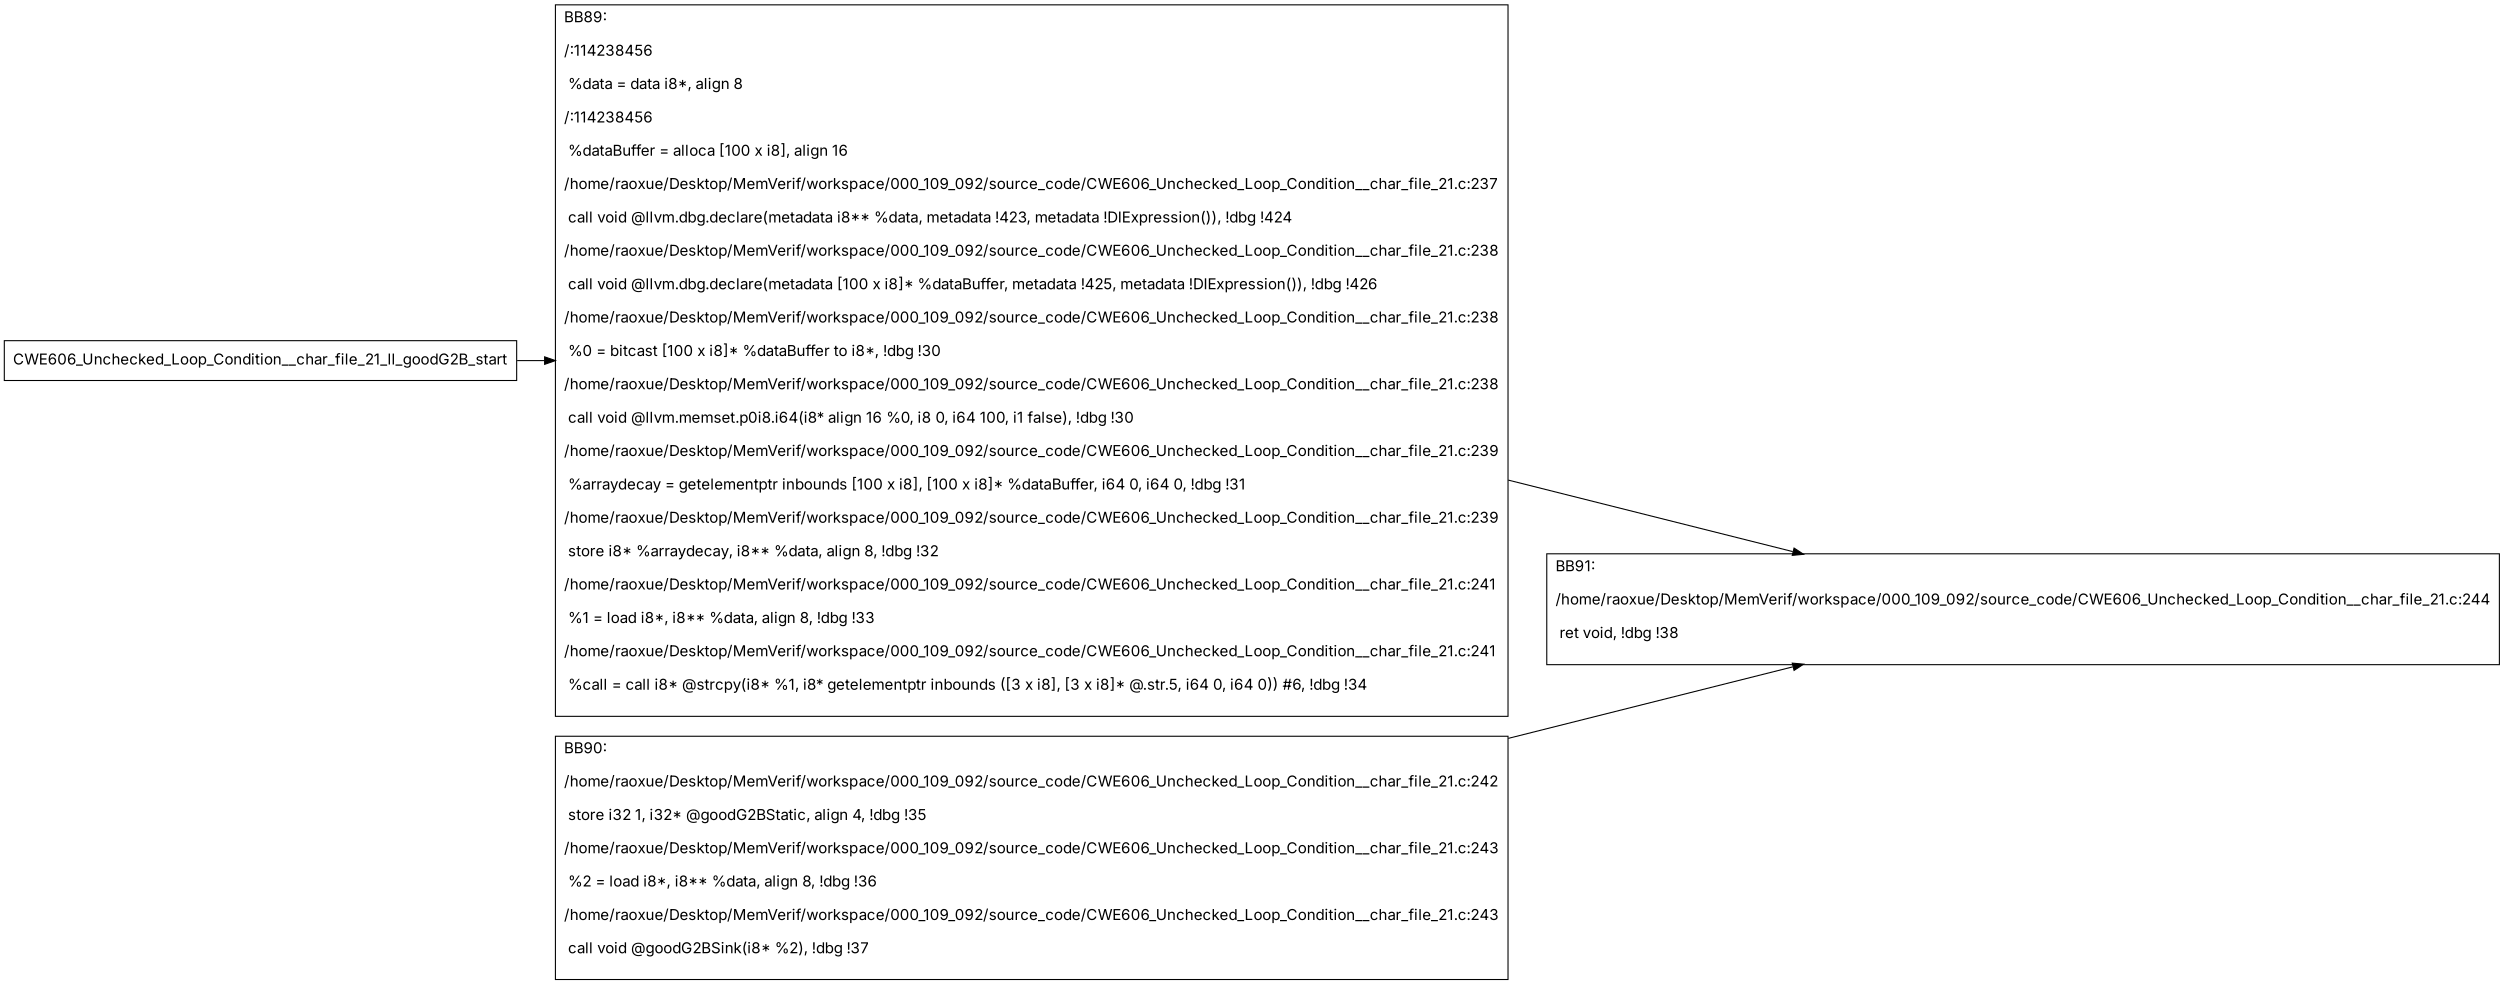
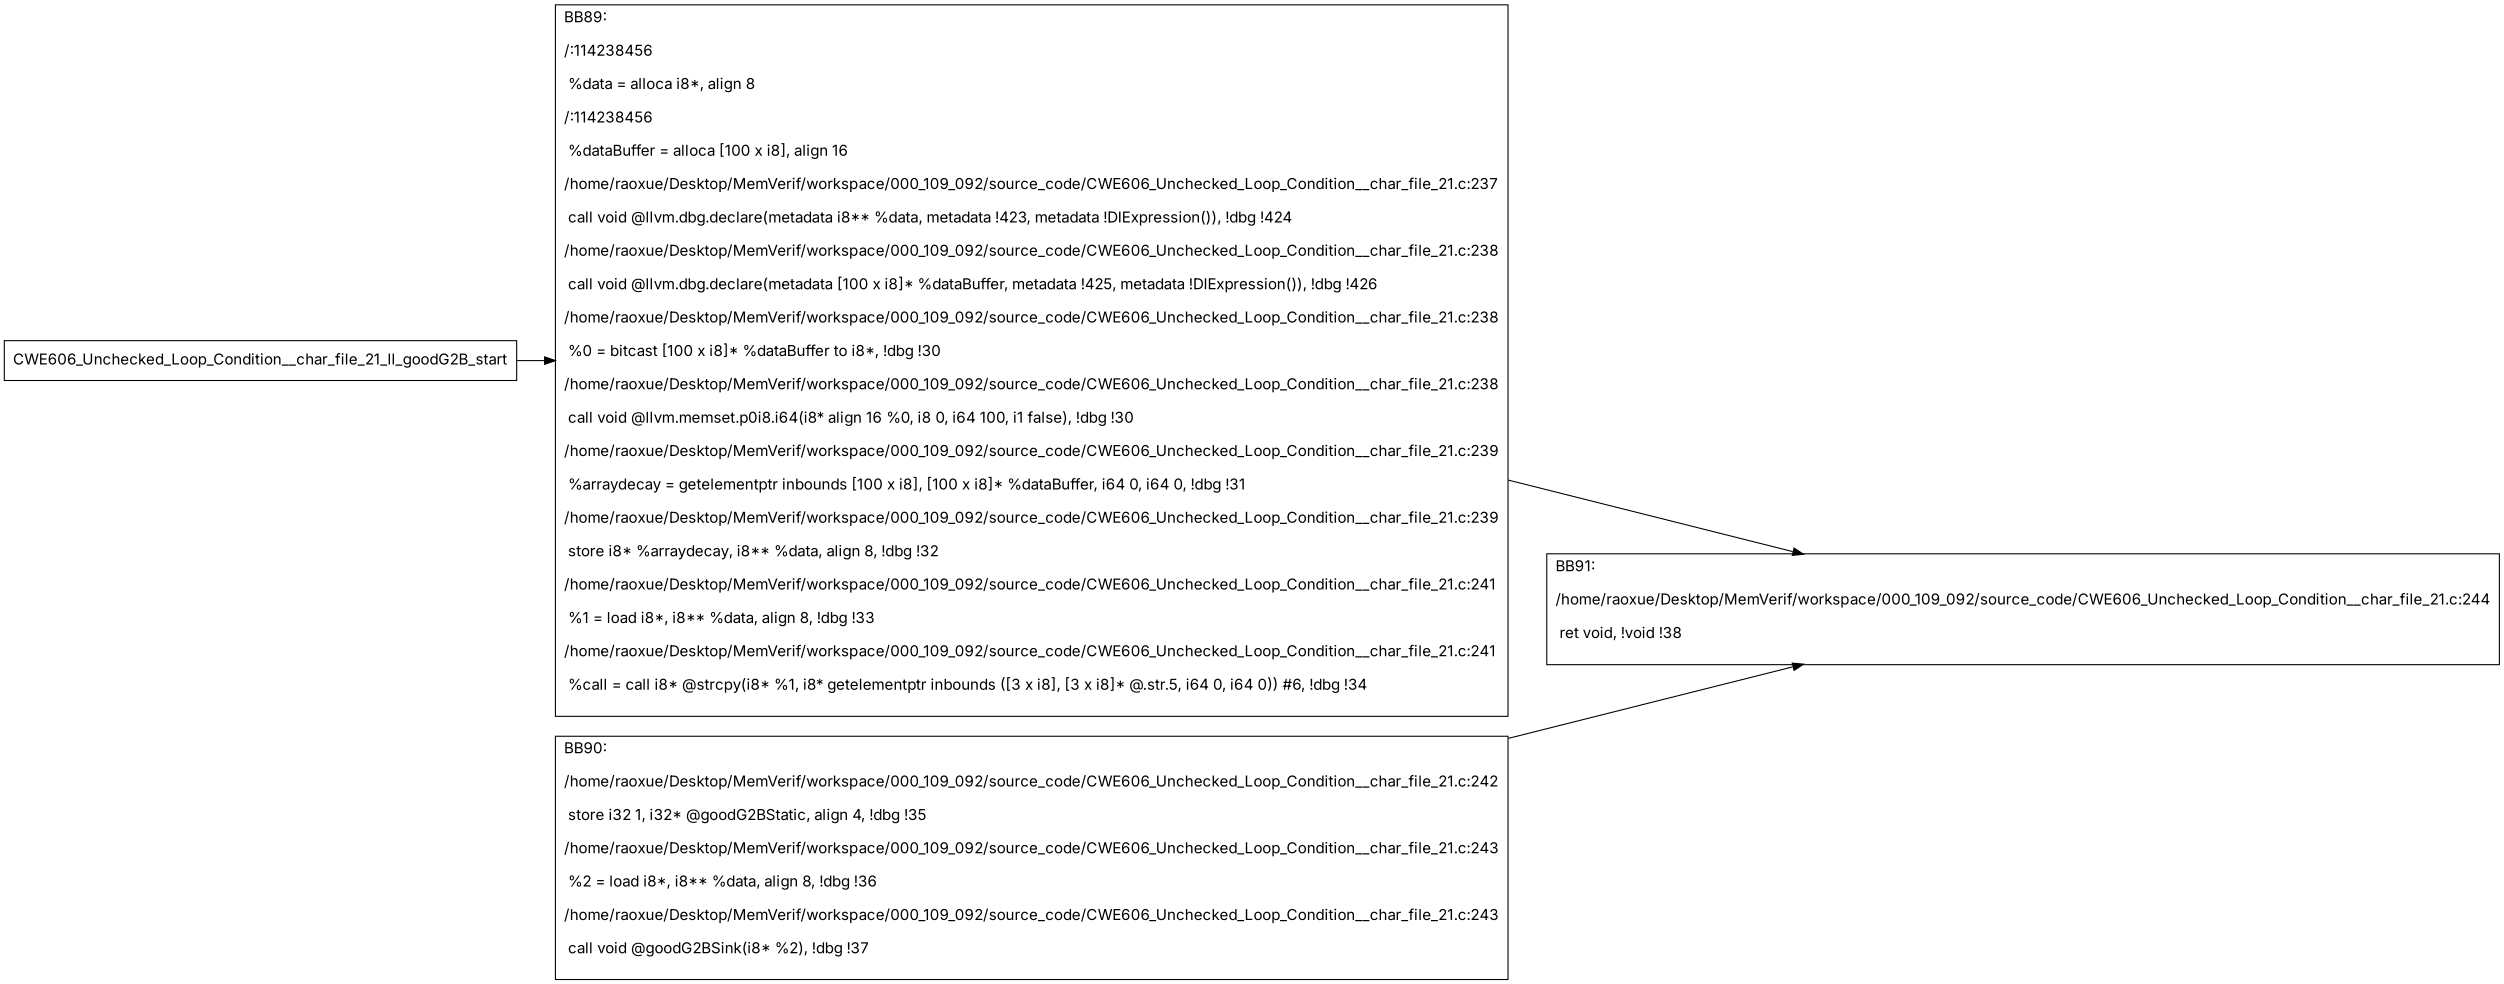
node "BB89:": text "%data = data i8*, align 8" -> "%data = alloca i8*, align 8"
node "BB91:": text "ret void, !dbg !38" -> "ret void, !void !38"
